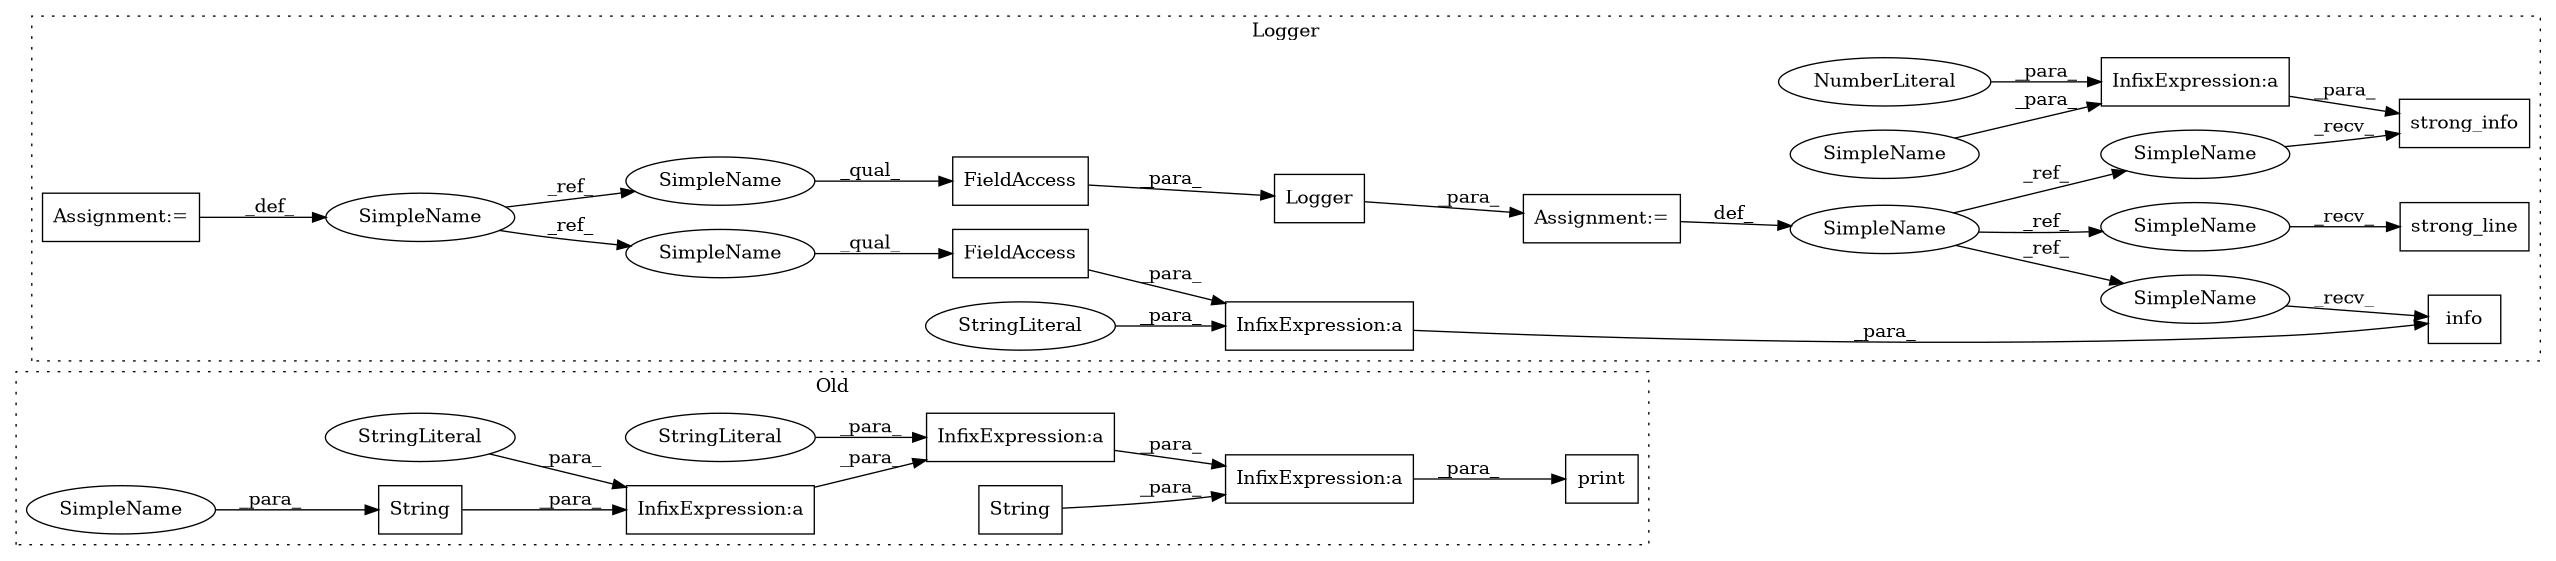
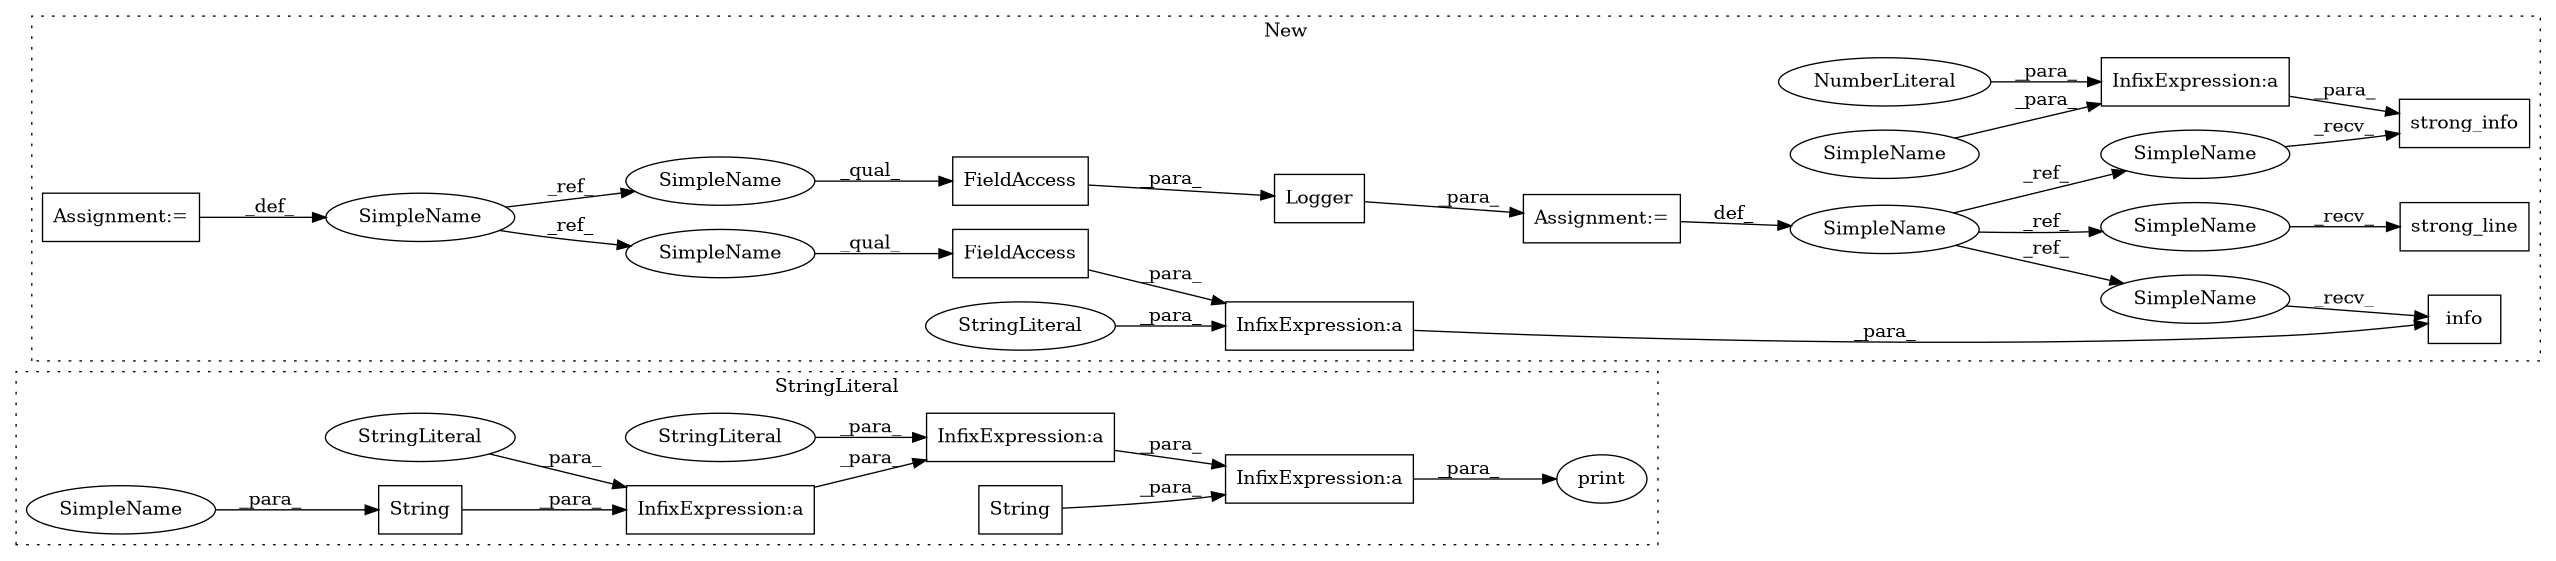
cluster "Logger": label "Logger" -> "New"
cluster "Old": label "Old" -> "StringLiteral"
node "print": shape box -> ellipse
